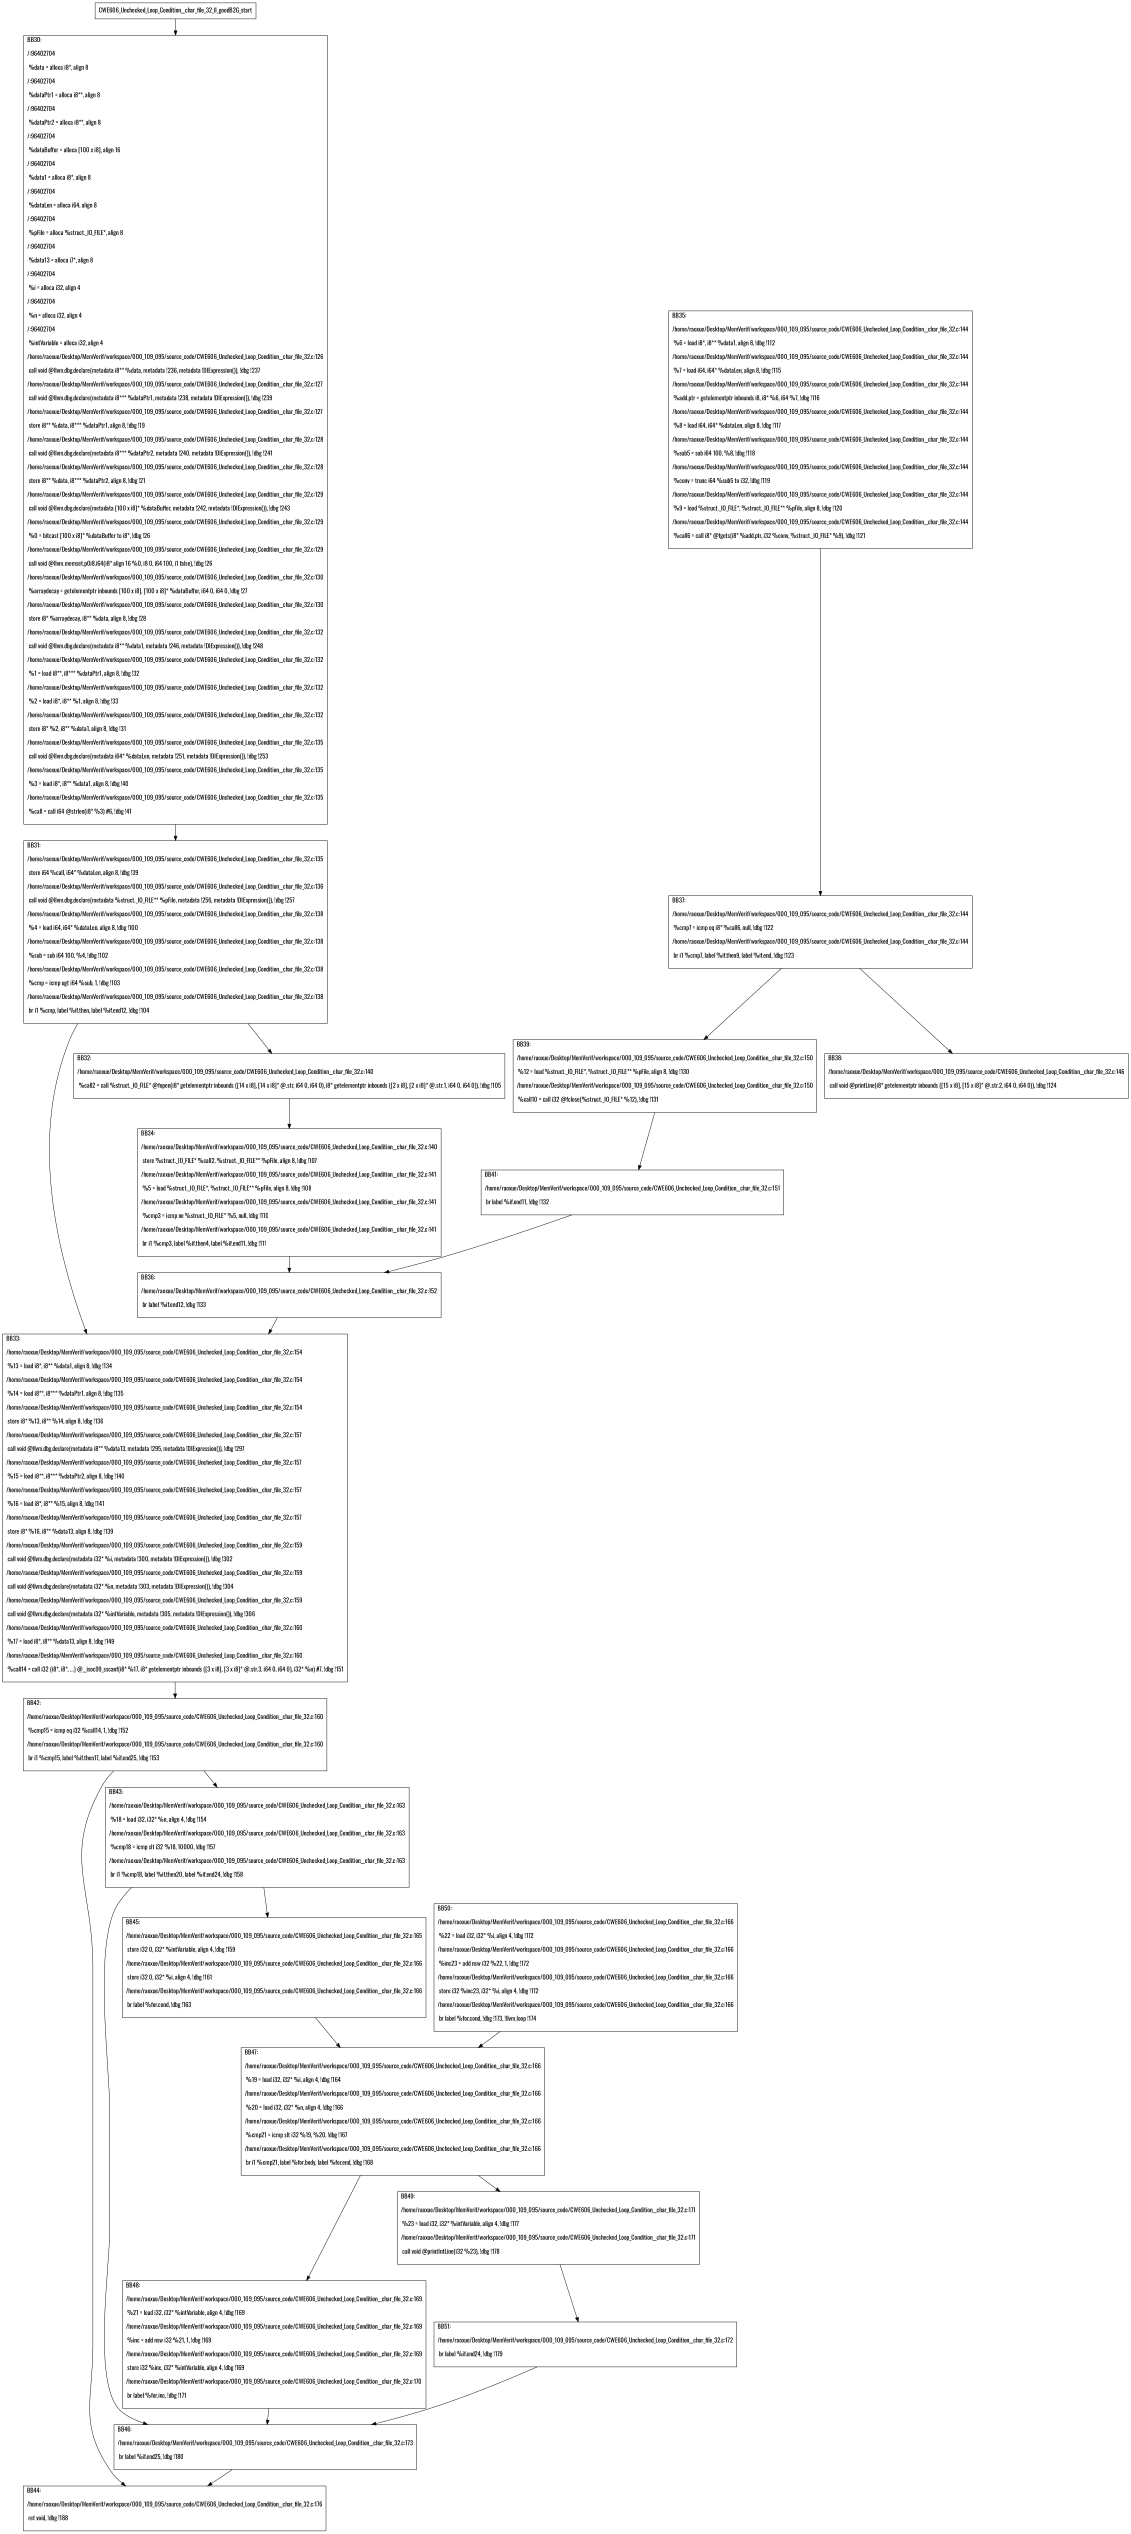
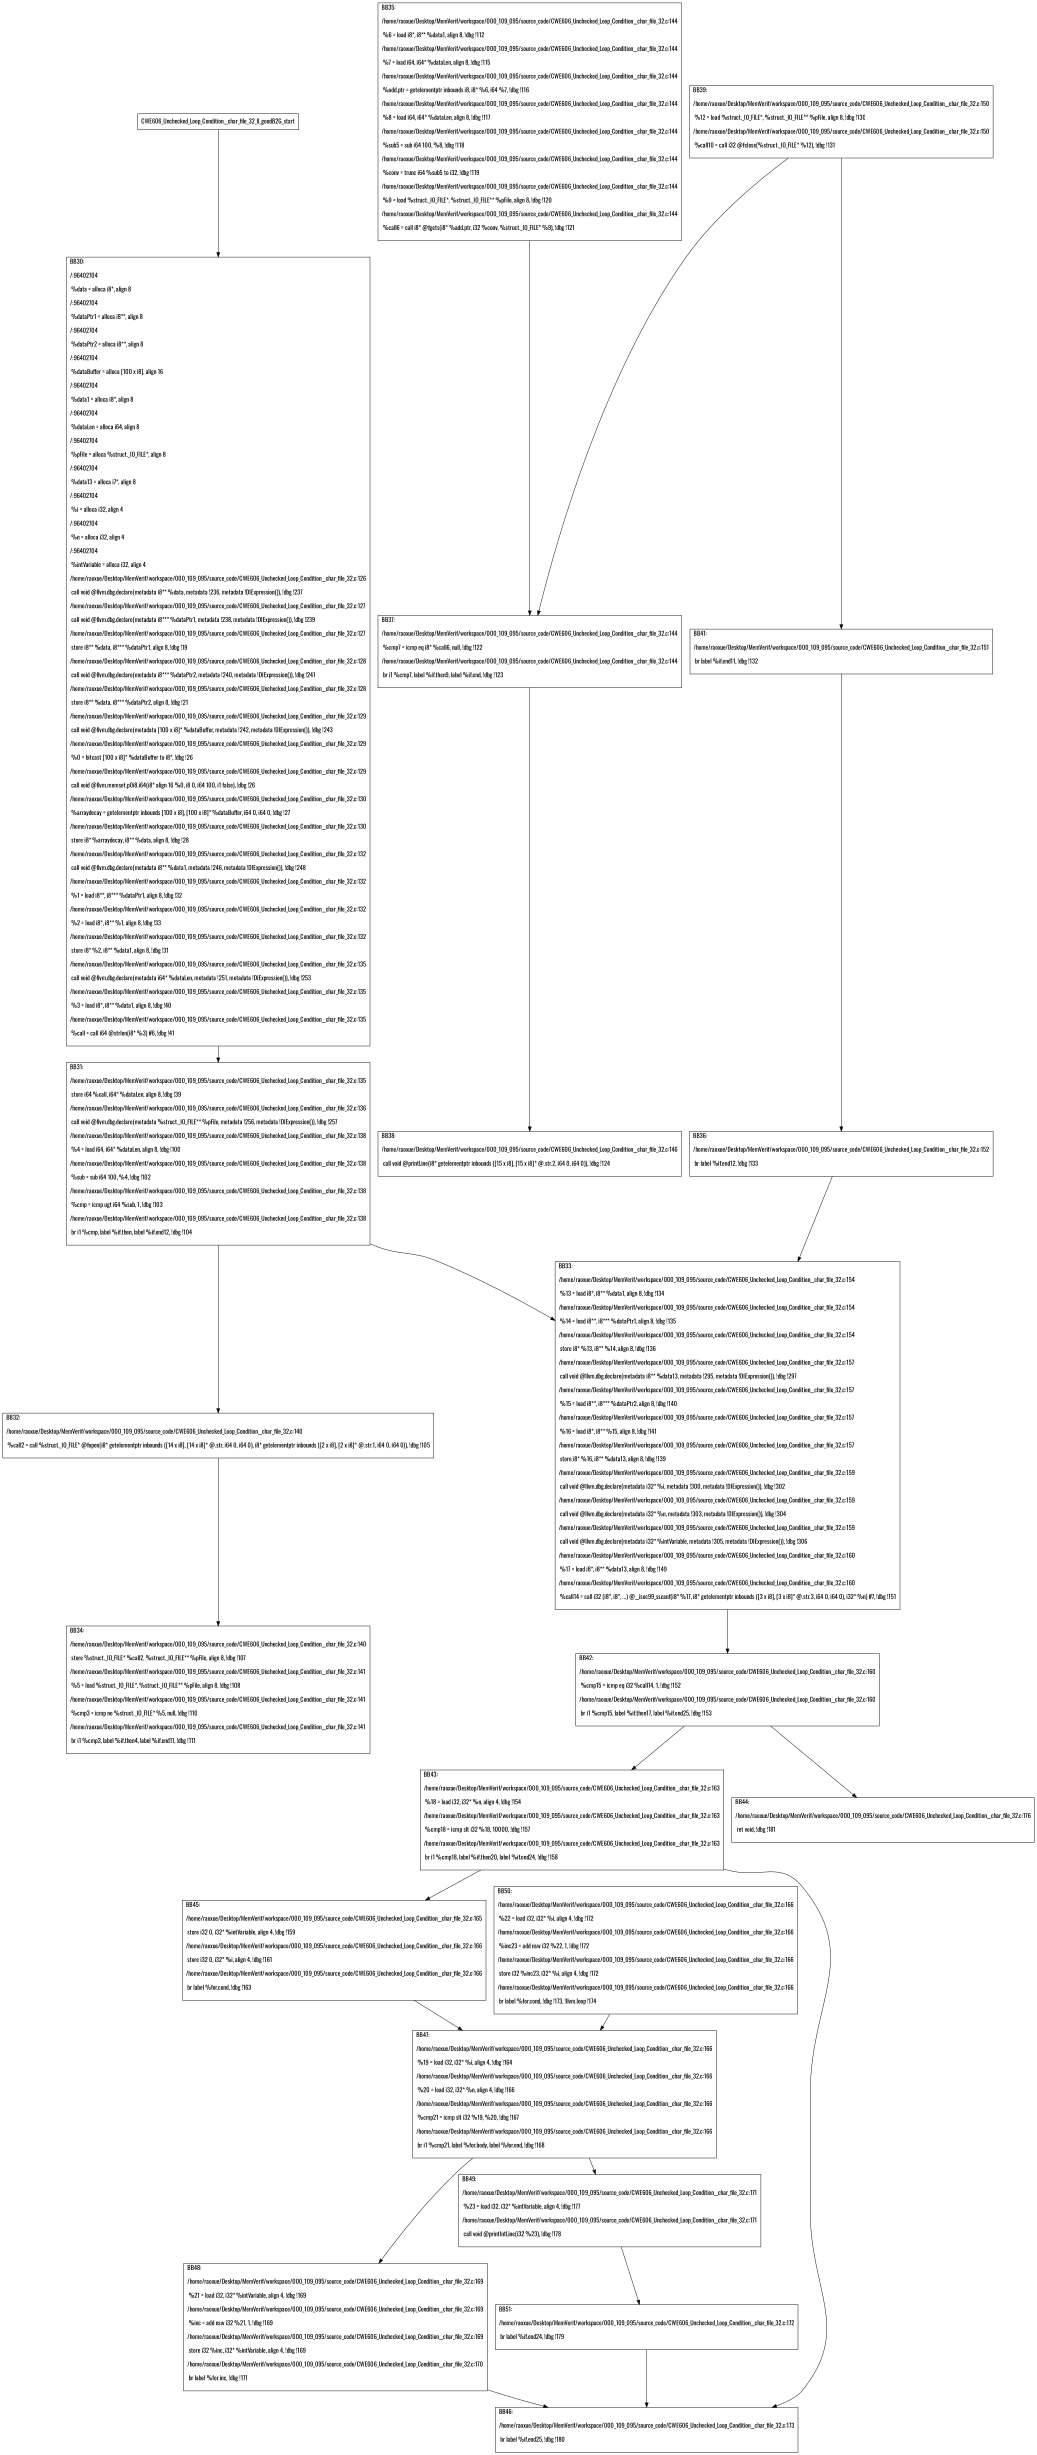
edge "BB37:" -> "BB39:": reversed
edge "BB34:" -> "BB36:": removed
edge "BB46:" -> "BB44:": removed
node "BB44:": text "ret void, !dbg !188" -> "ret void, !dbg !181"
